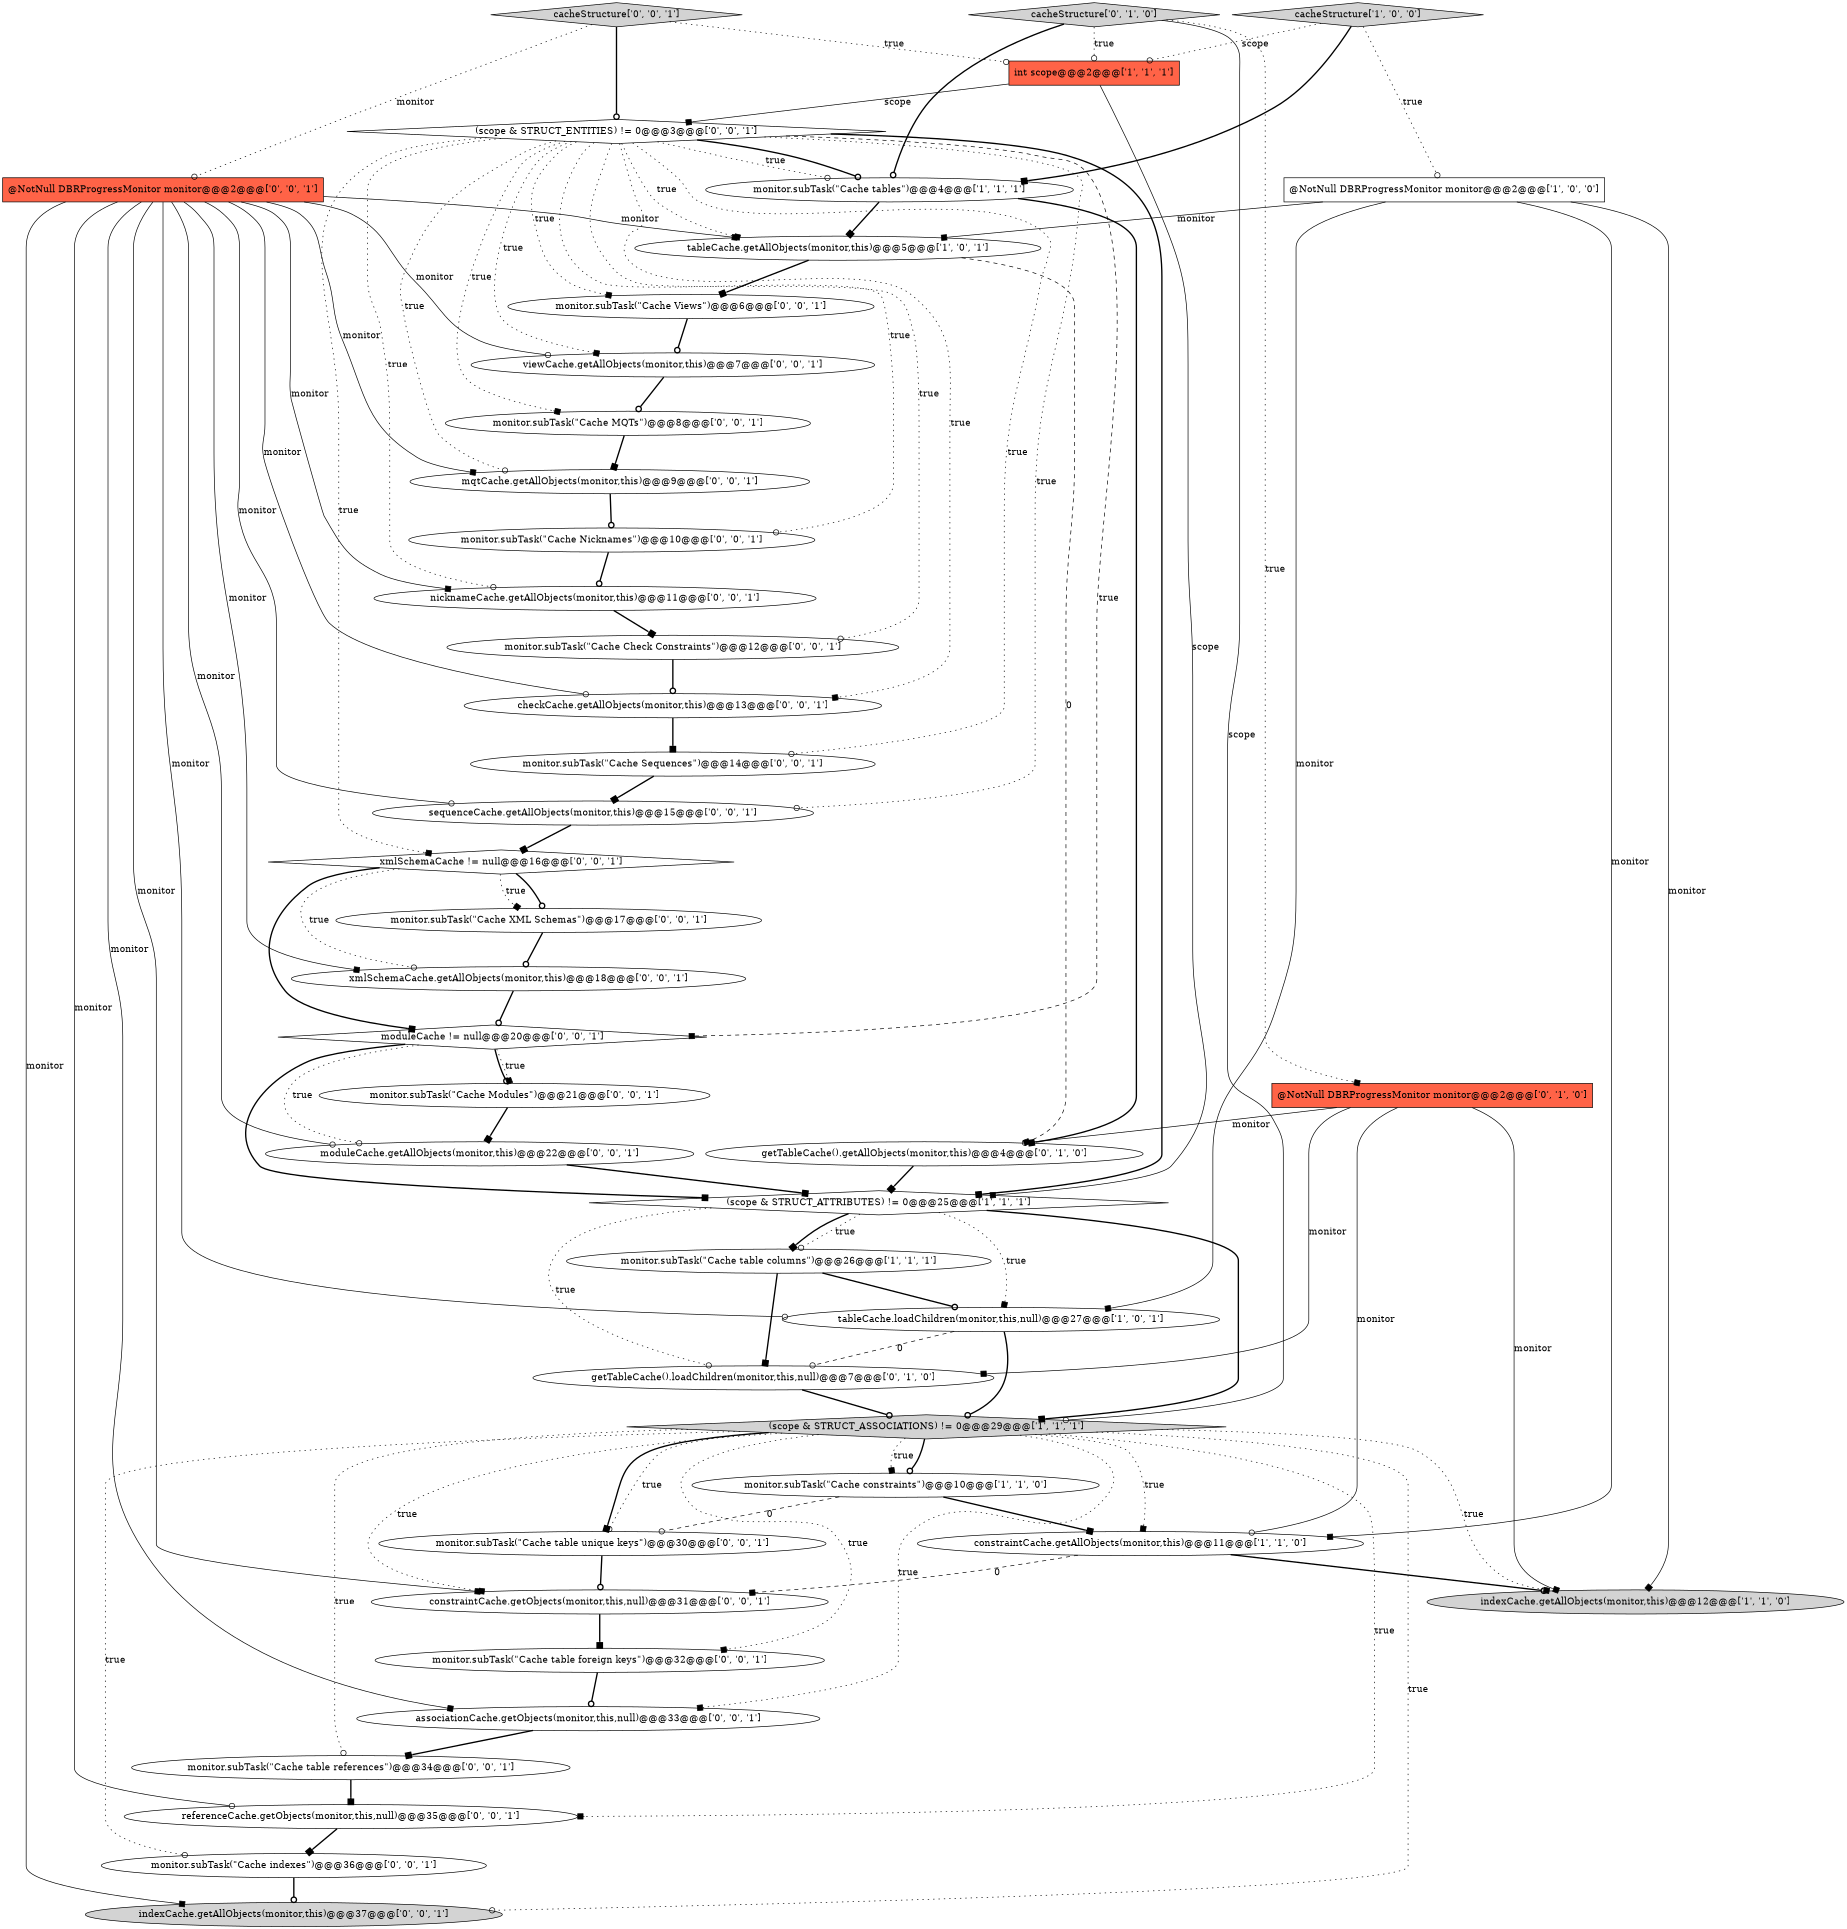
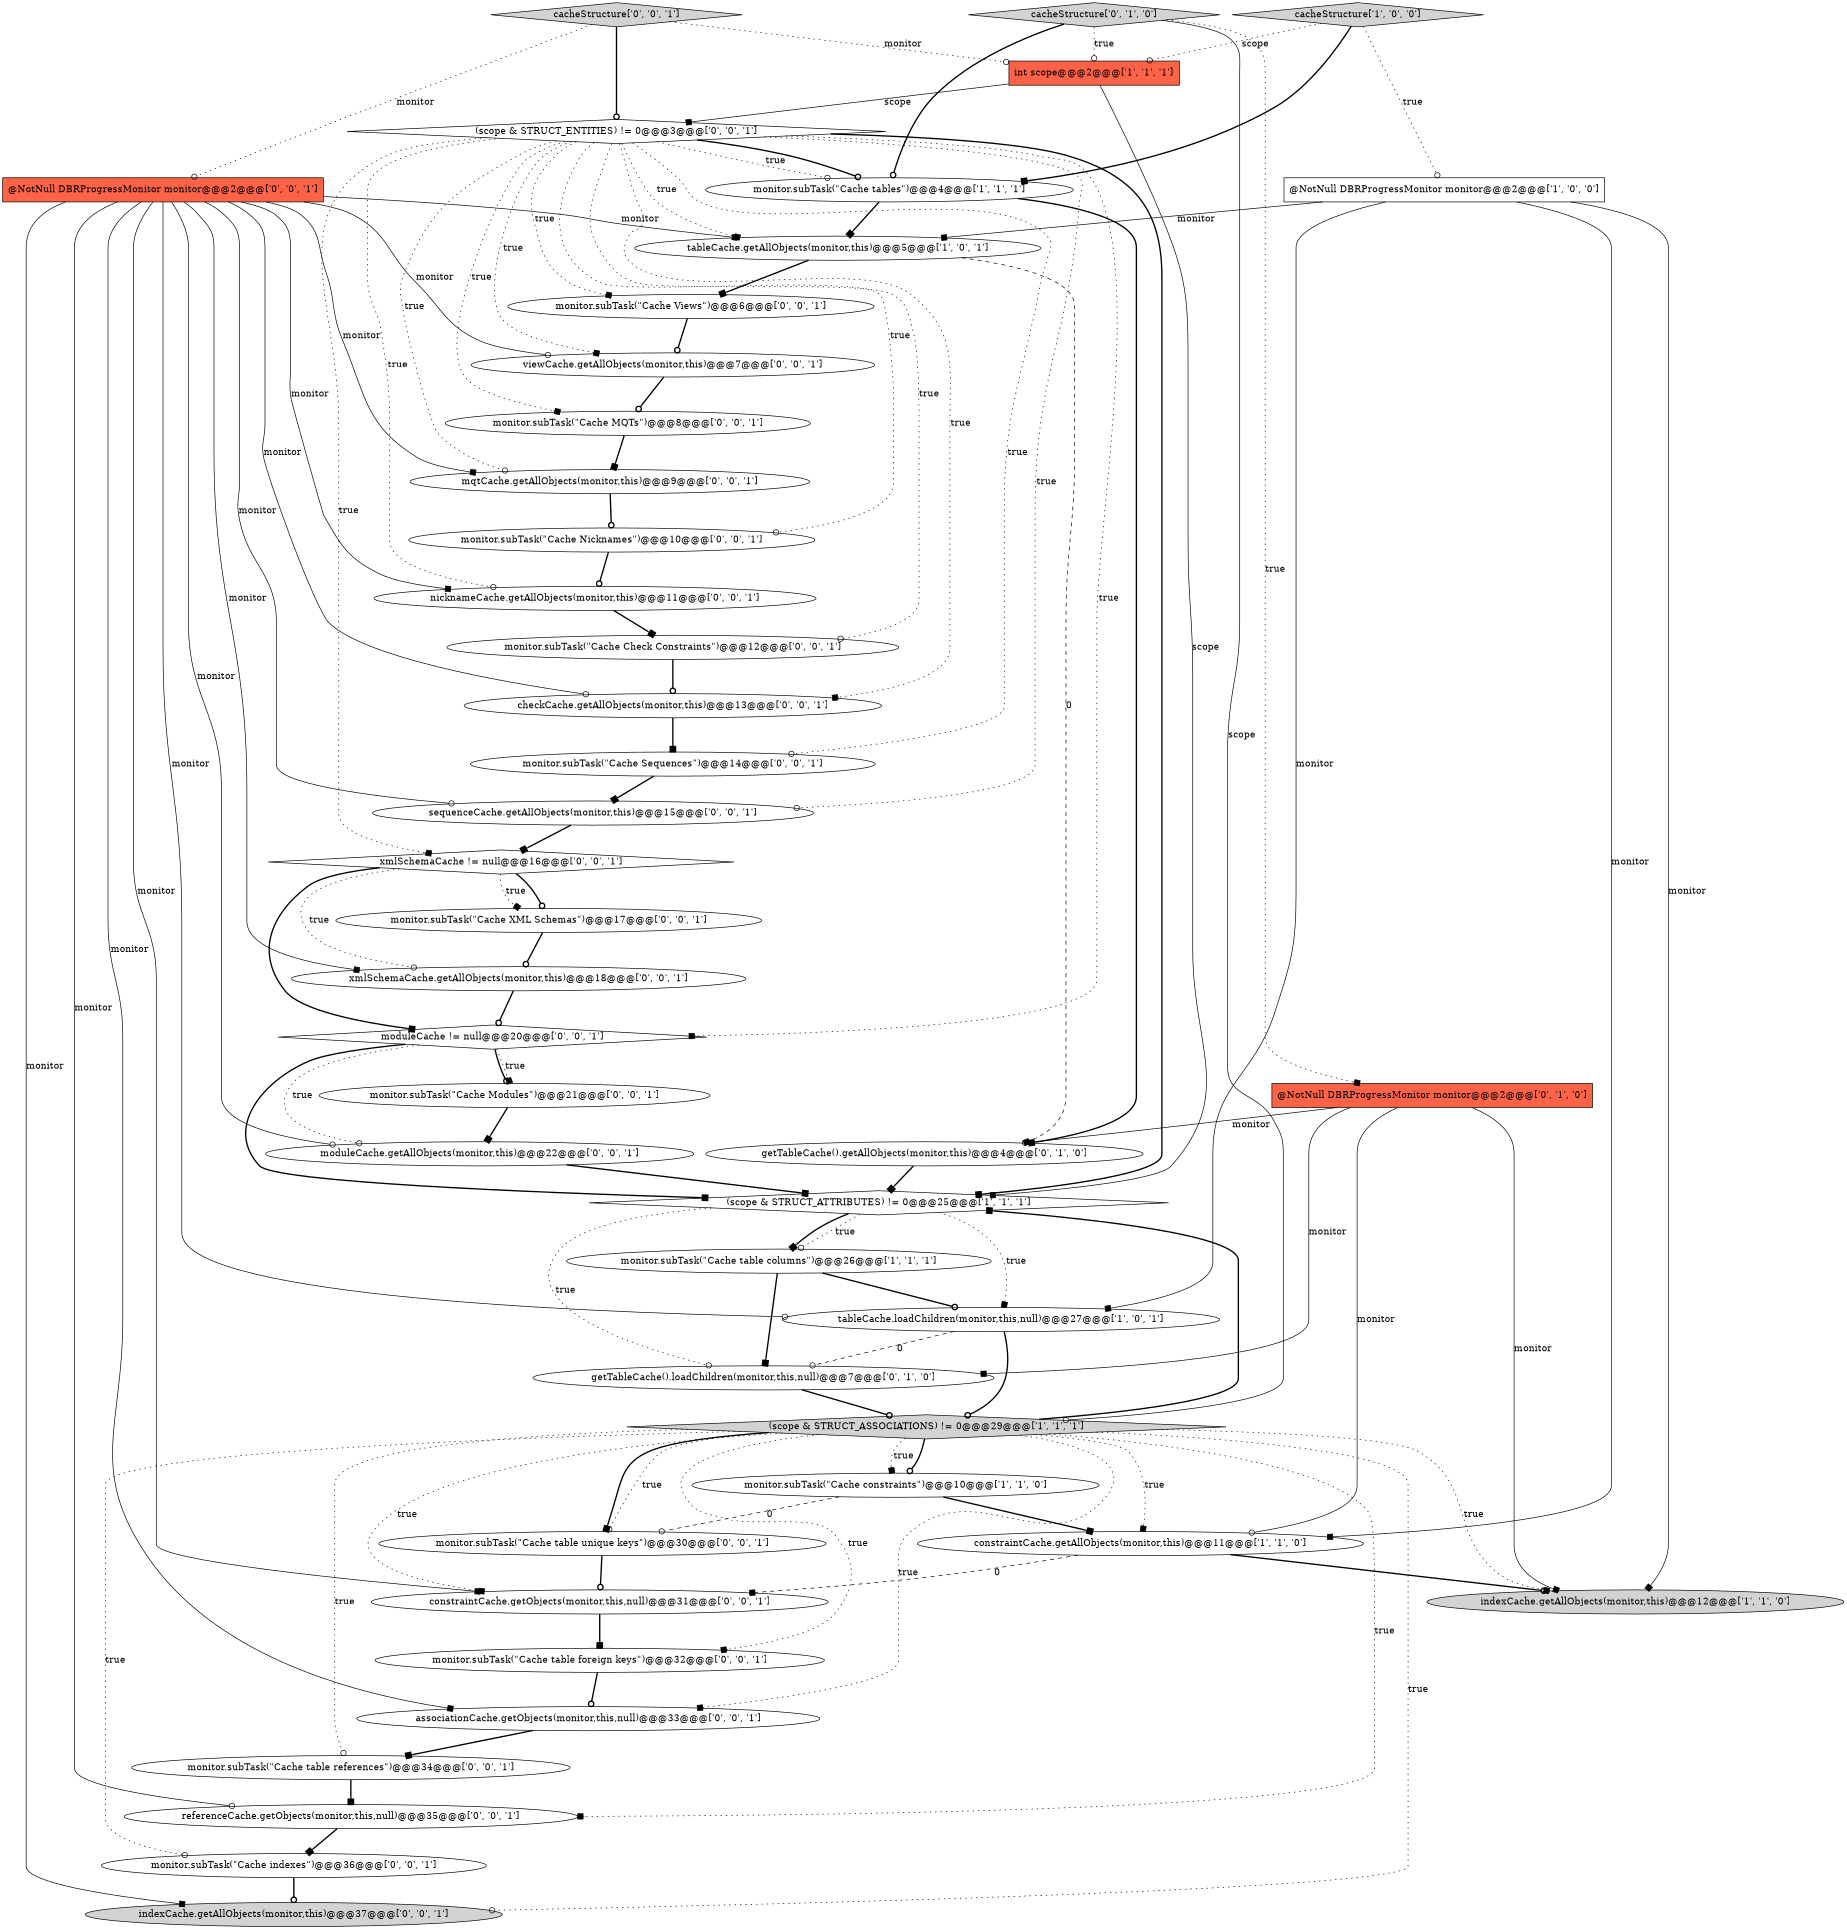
edge "cacheStructure['0', '0', '1']" -> "int scope@@@2@@@['1', '1', '1']": label "true" -> "monitor"
edge "(scope & STRUCT_ENTITIES) != 0@@@3@@@['0', '0', '1']" -> "moduleCache != null@@@20@@@['0', '0', '1']": style dashed -> dotted
edge "(scope & STRUCT_ATTRIBUTES) != 0@@@25@@@['1', '1', '1']" -> "(scope & STRUCT_ASSOCIATIONS) != 0@@@29@@@['1', '1', '1']": reversed
